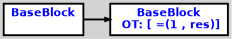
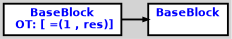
edge "BaseBlock" -> "BaseBlock OT: [ =(1 , res)]": reversed
